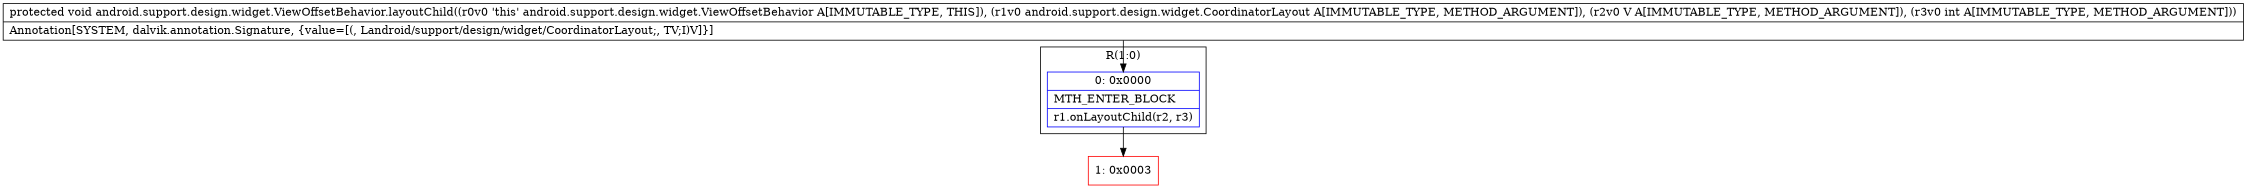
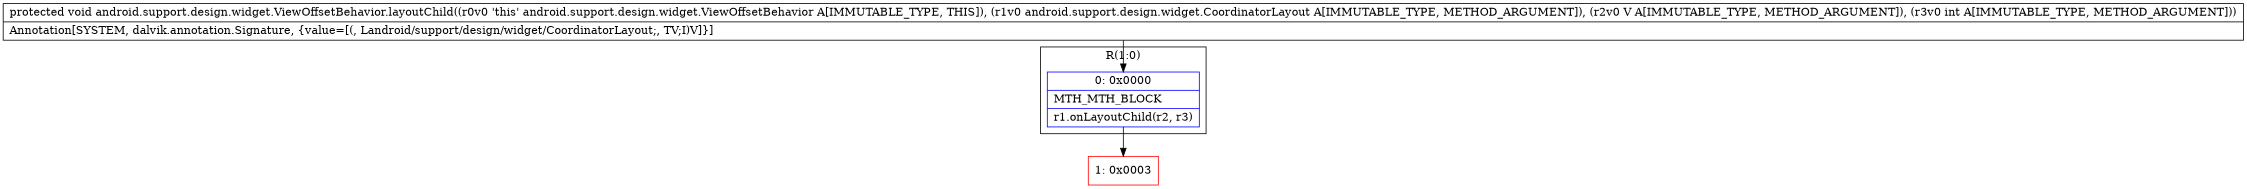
node "0: 0x0000": text "MTH_ENTER_BLOCK" -> "MTH_MTH_BLOCK"
